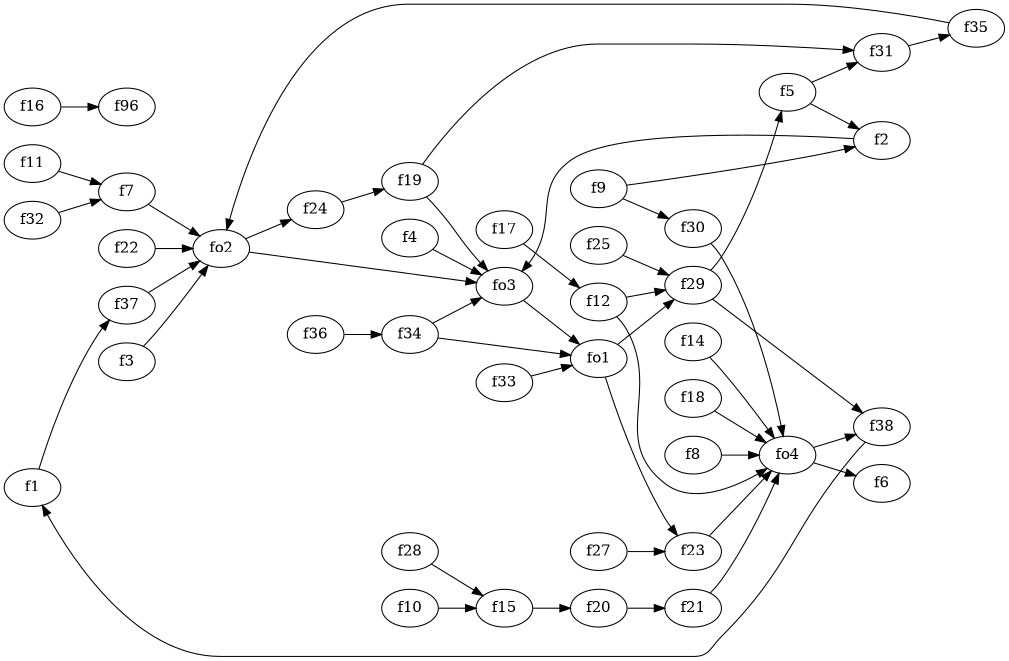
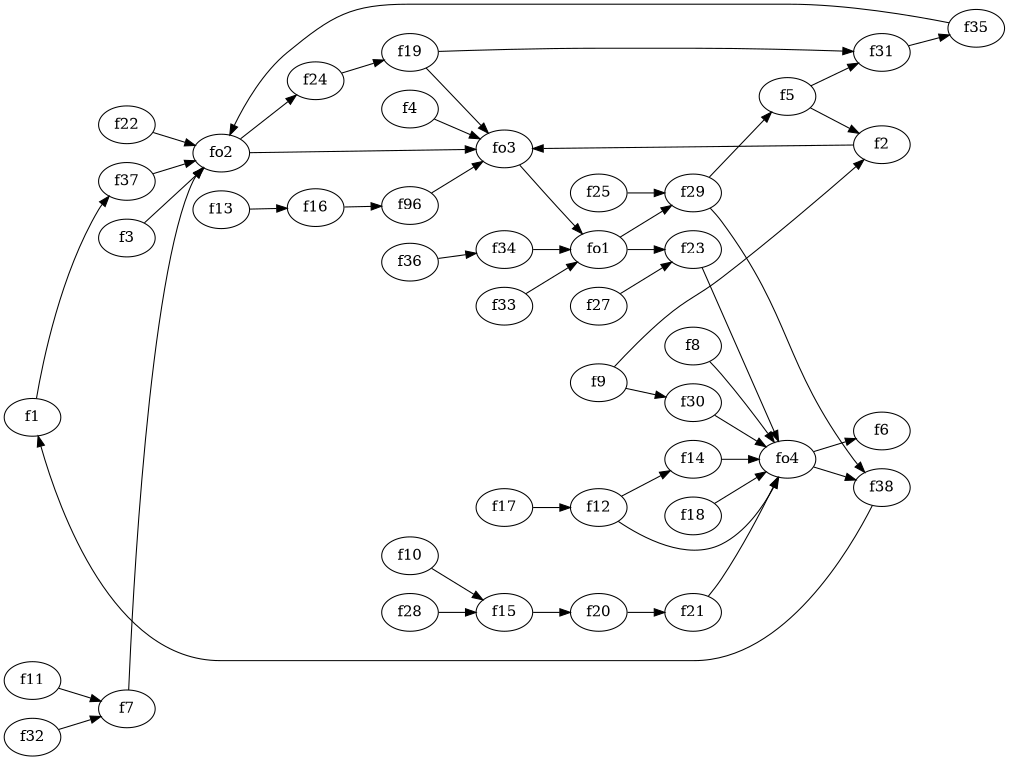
node "f13": added
edge "f12" -> "f29": now "f12" -> "f14"
edge "f34" -> "fo3": now "f96" -> "fo3"
